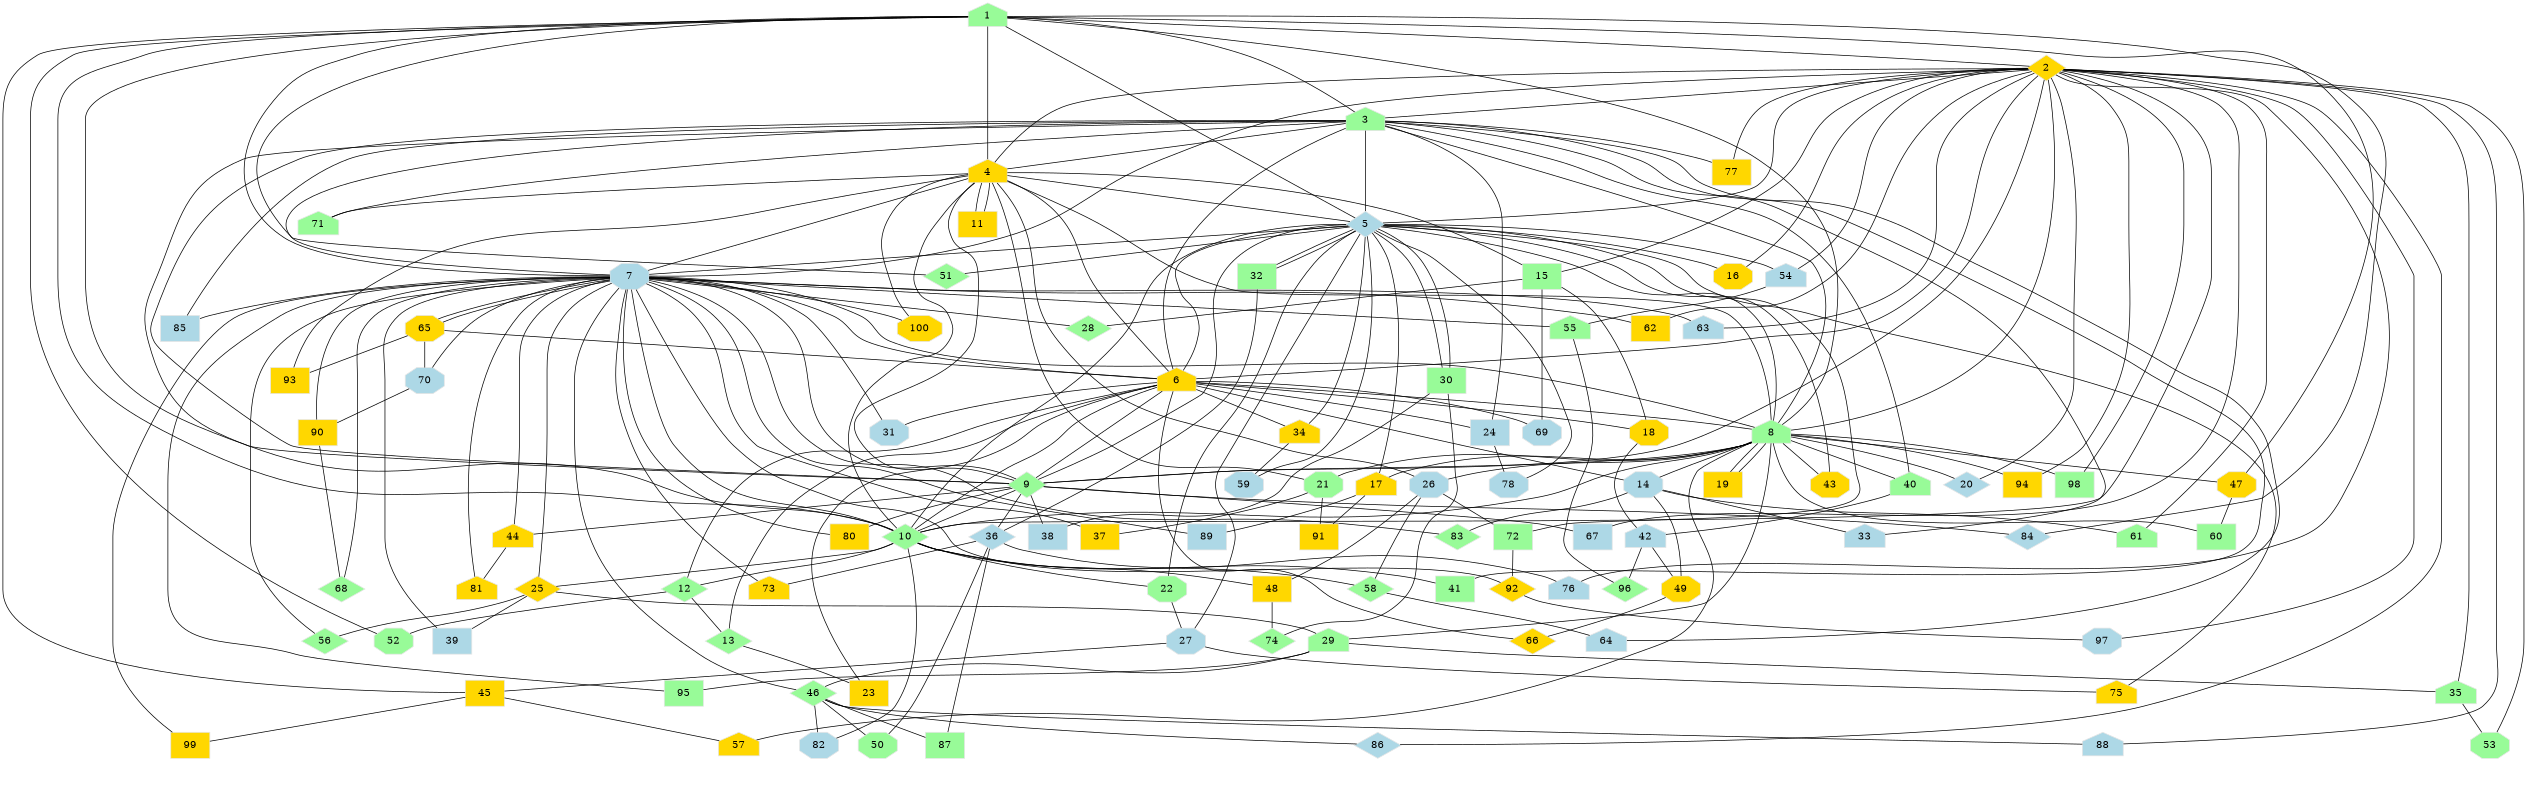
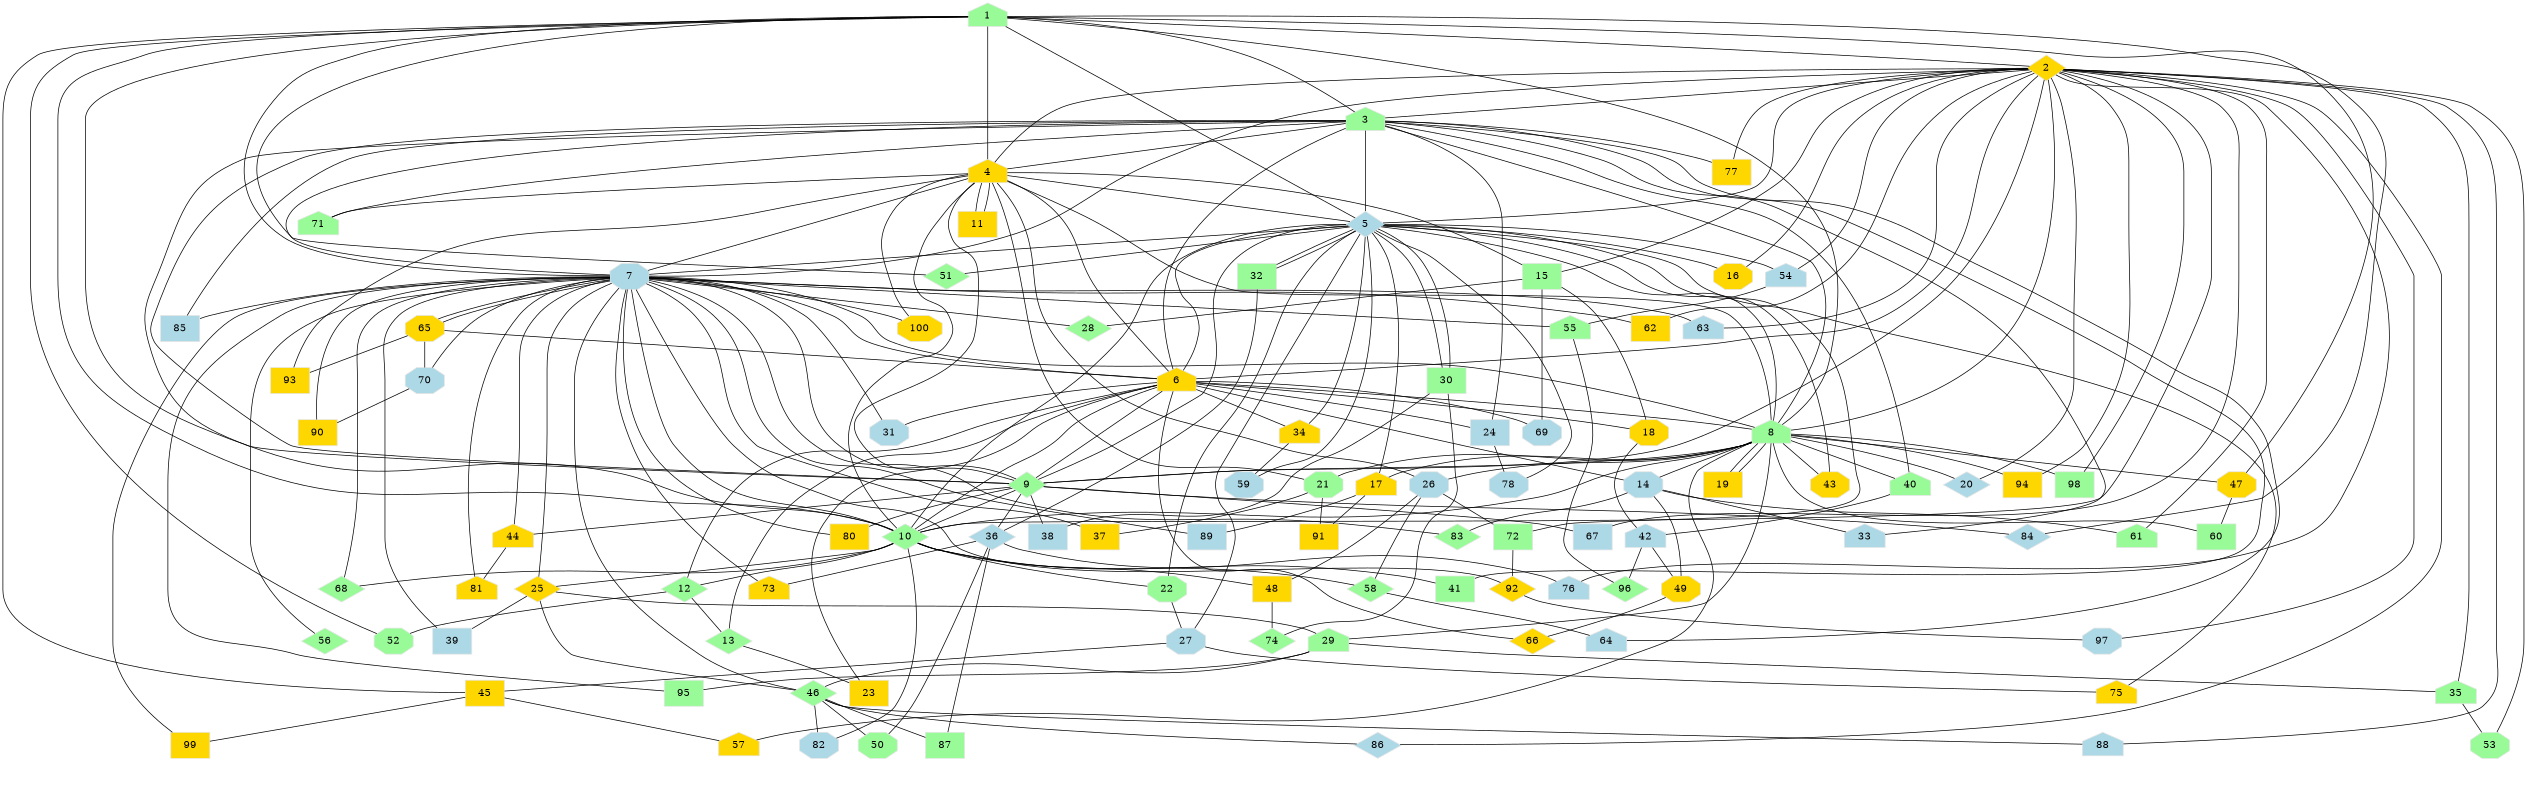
edge "90" -- "68": now "10" -- "68"
edge "25" -- "56": now "25" -- "46"
